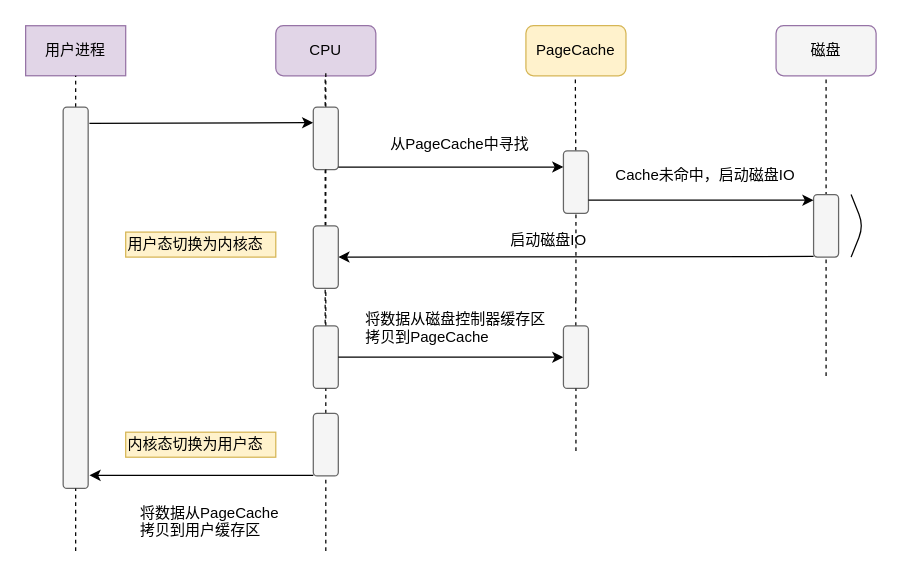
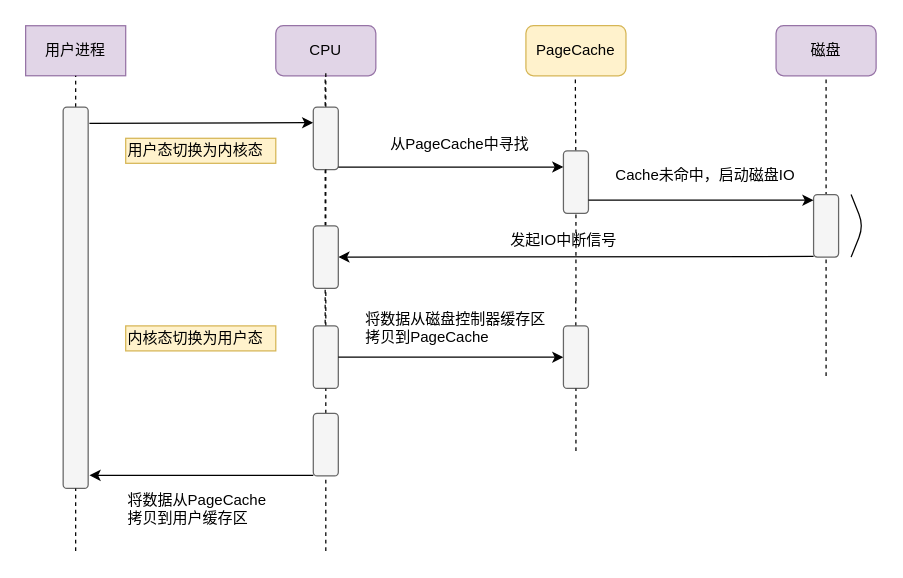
node "磁盘": fillcolor #f5f5f5 -> #e1d5e7
node "启动磁盘IO": label "启动磁盘IO" -> "发起IO中断信号"
node "用户态切换为内核态": moved (201, 244) -> (201, 151)
node "内核态切换为用户态": moved (201, 444) -> (201, 338)
node "将数据从PageCache 拷贝到用户缓存区": moved (219, 519) -> (207, 507)
